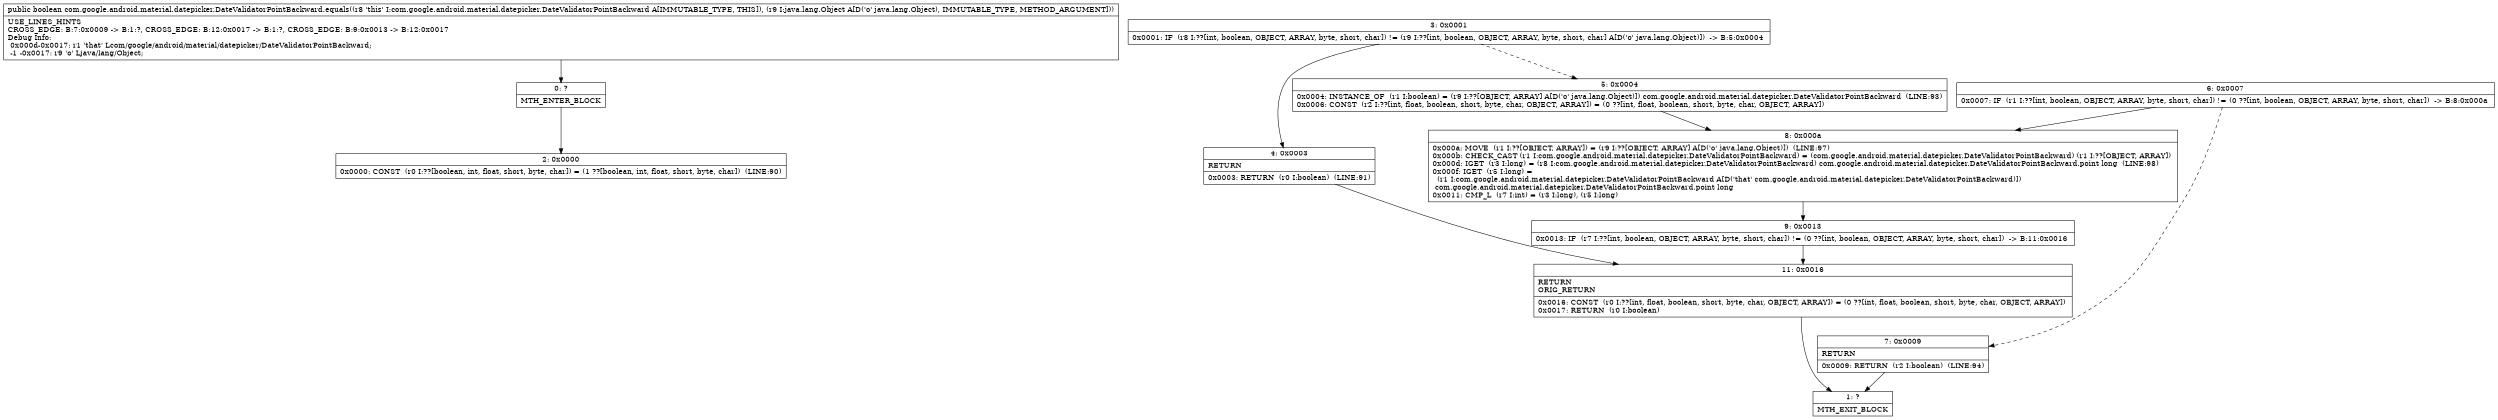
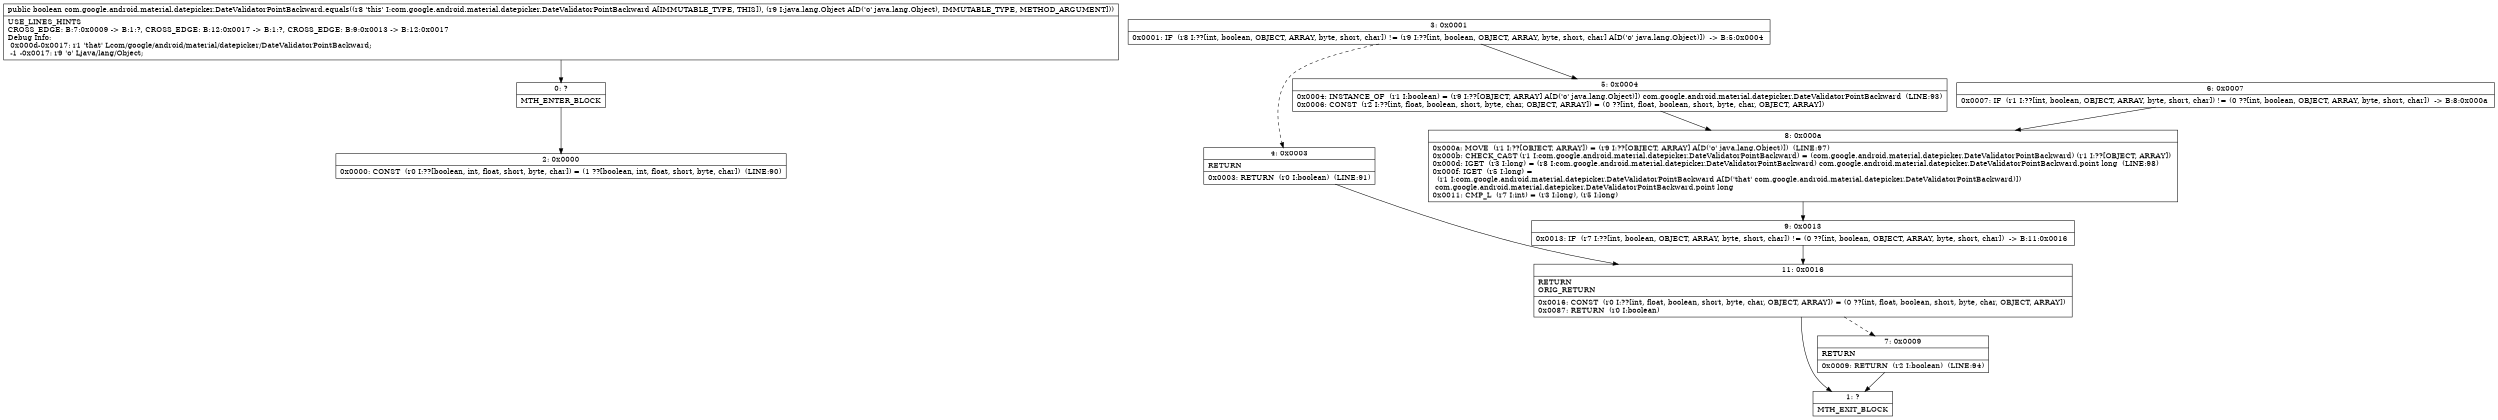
edge "3: 0x0001" -> "5: 0x0004": style dashed -> solid
edge "3: 0x0001" -> "4: 0x0003": style solid -> dashed
edge "6: 0x0007" -> "7: 0x0009": now "11: 0x0016" -> "7: 0x0009"
node "11: 0x0016": text "0x0017: RETURN  (r0 I:boolean)" -> "0x0087: RETURN  (r0 I:boolean)"
